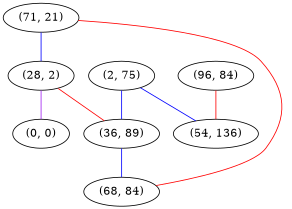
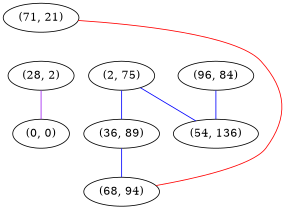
edge "(71, 21)" -- "(28, 2)": removed
edge "(28, 2)" -- "(36, 89)": removed
edge "(96, 84)" -- "(54, 136)": color red -> blue
node "(68, 84)": label "(68, 84)" -> "(68, 94)"
